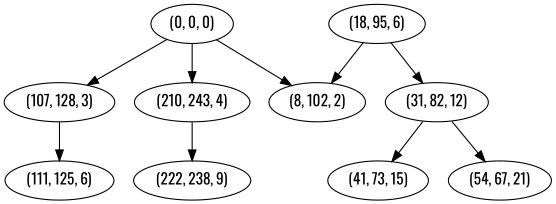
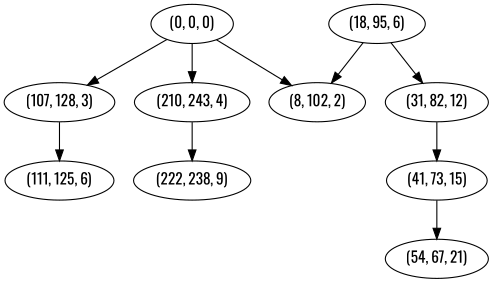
edge "(31, 82, 12)" -> "(54, 67, 21)": now "(41, 73, 15)" -> "(54, 67, 21)"
